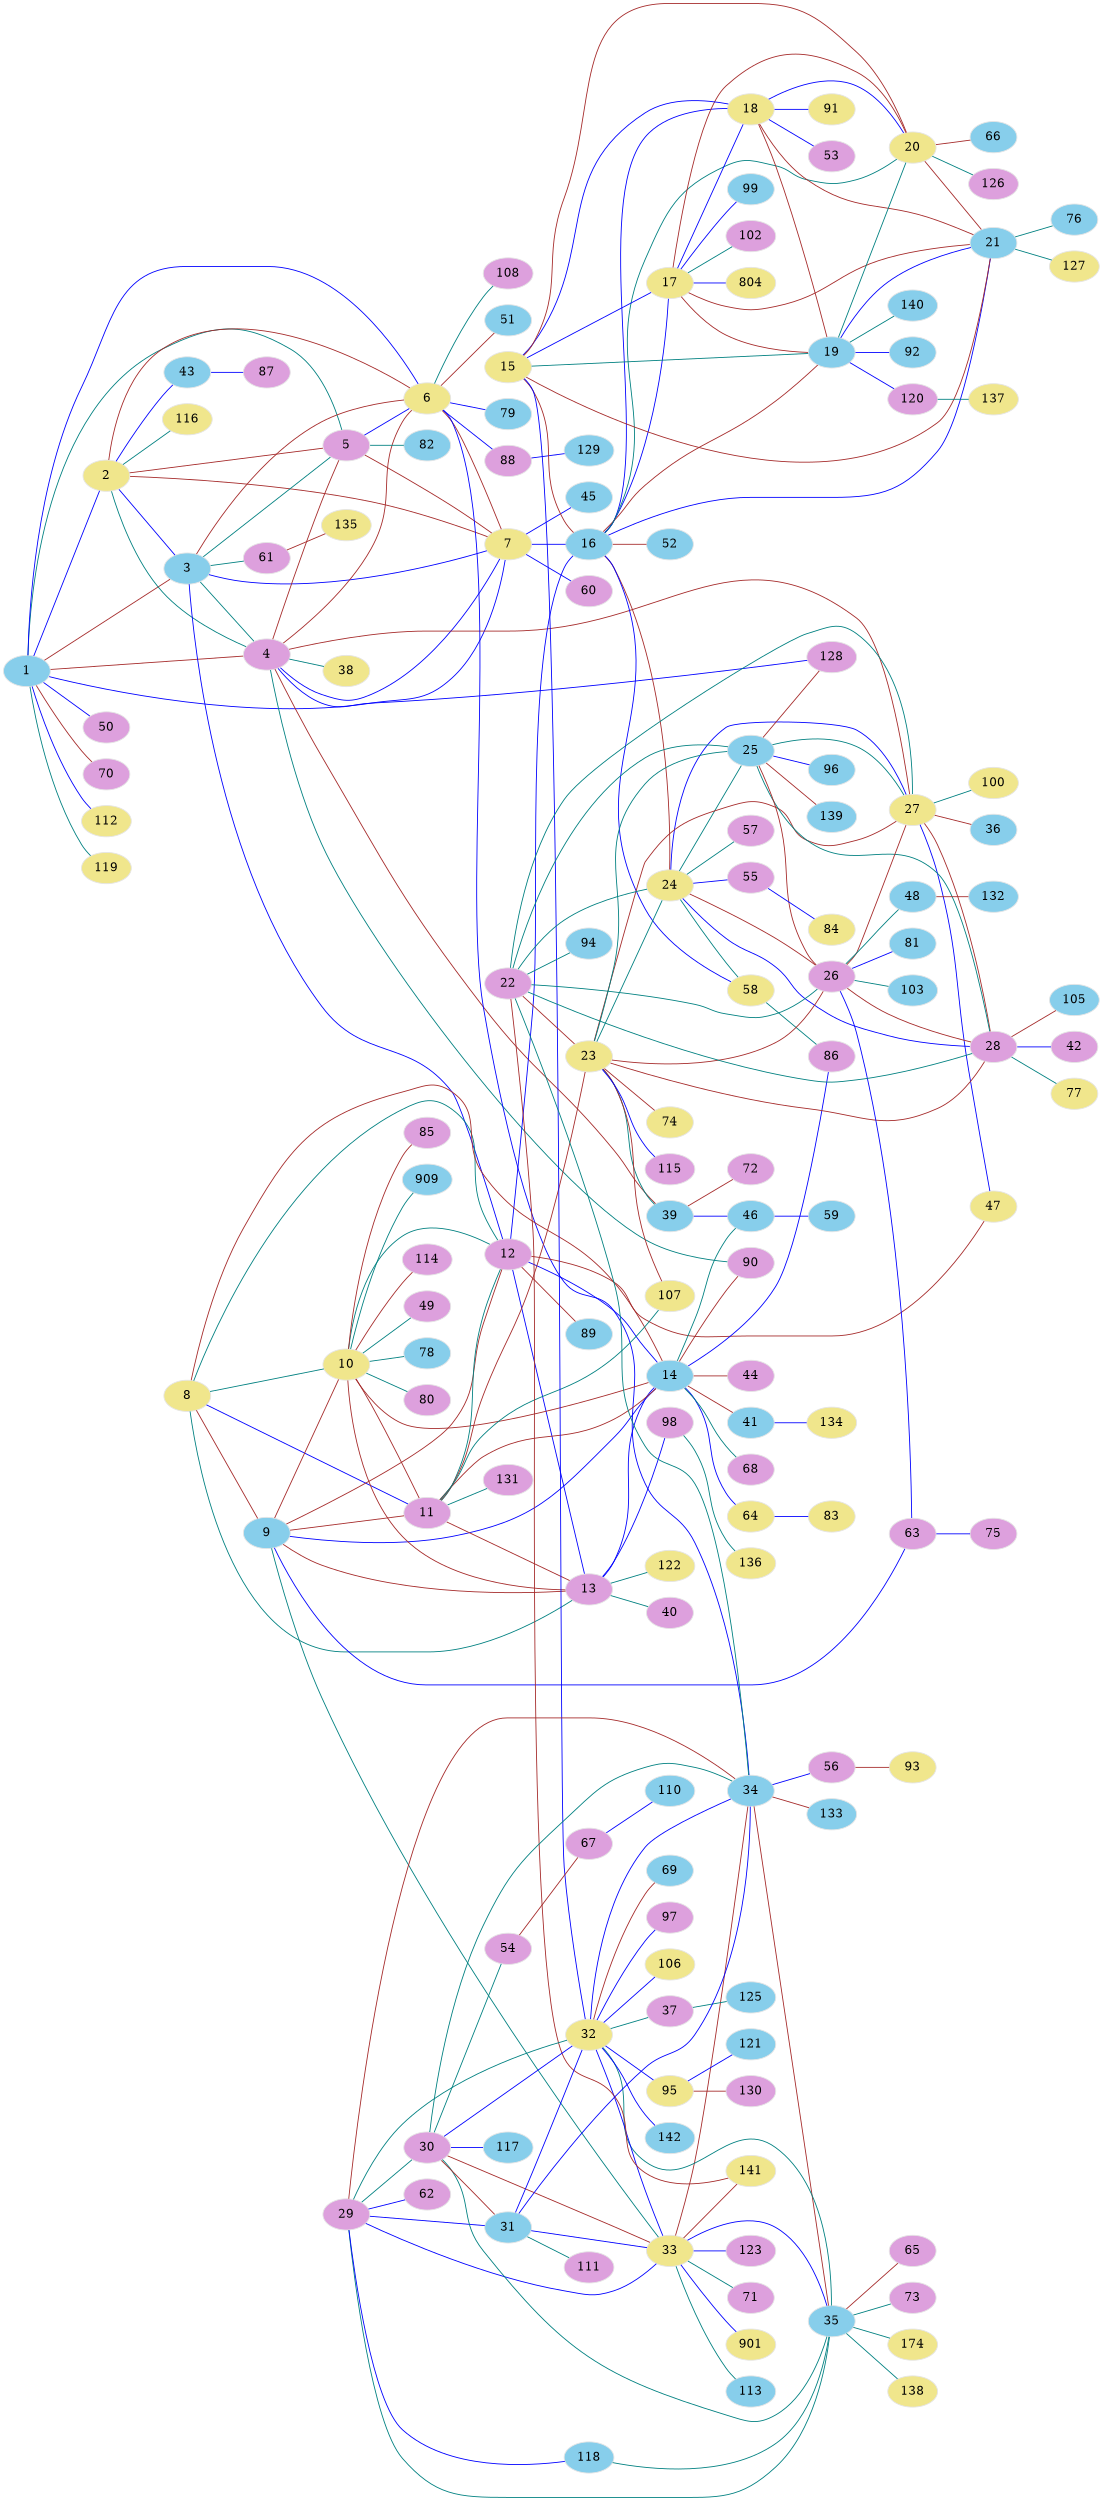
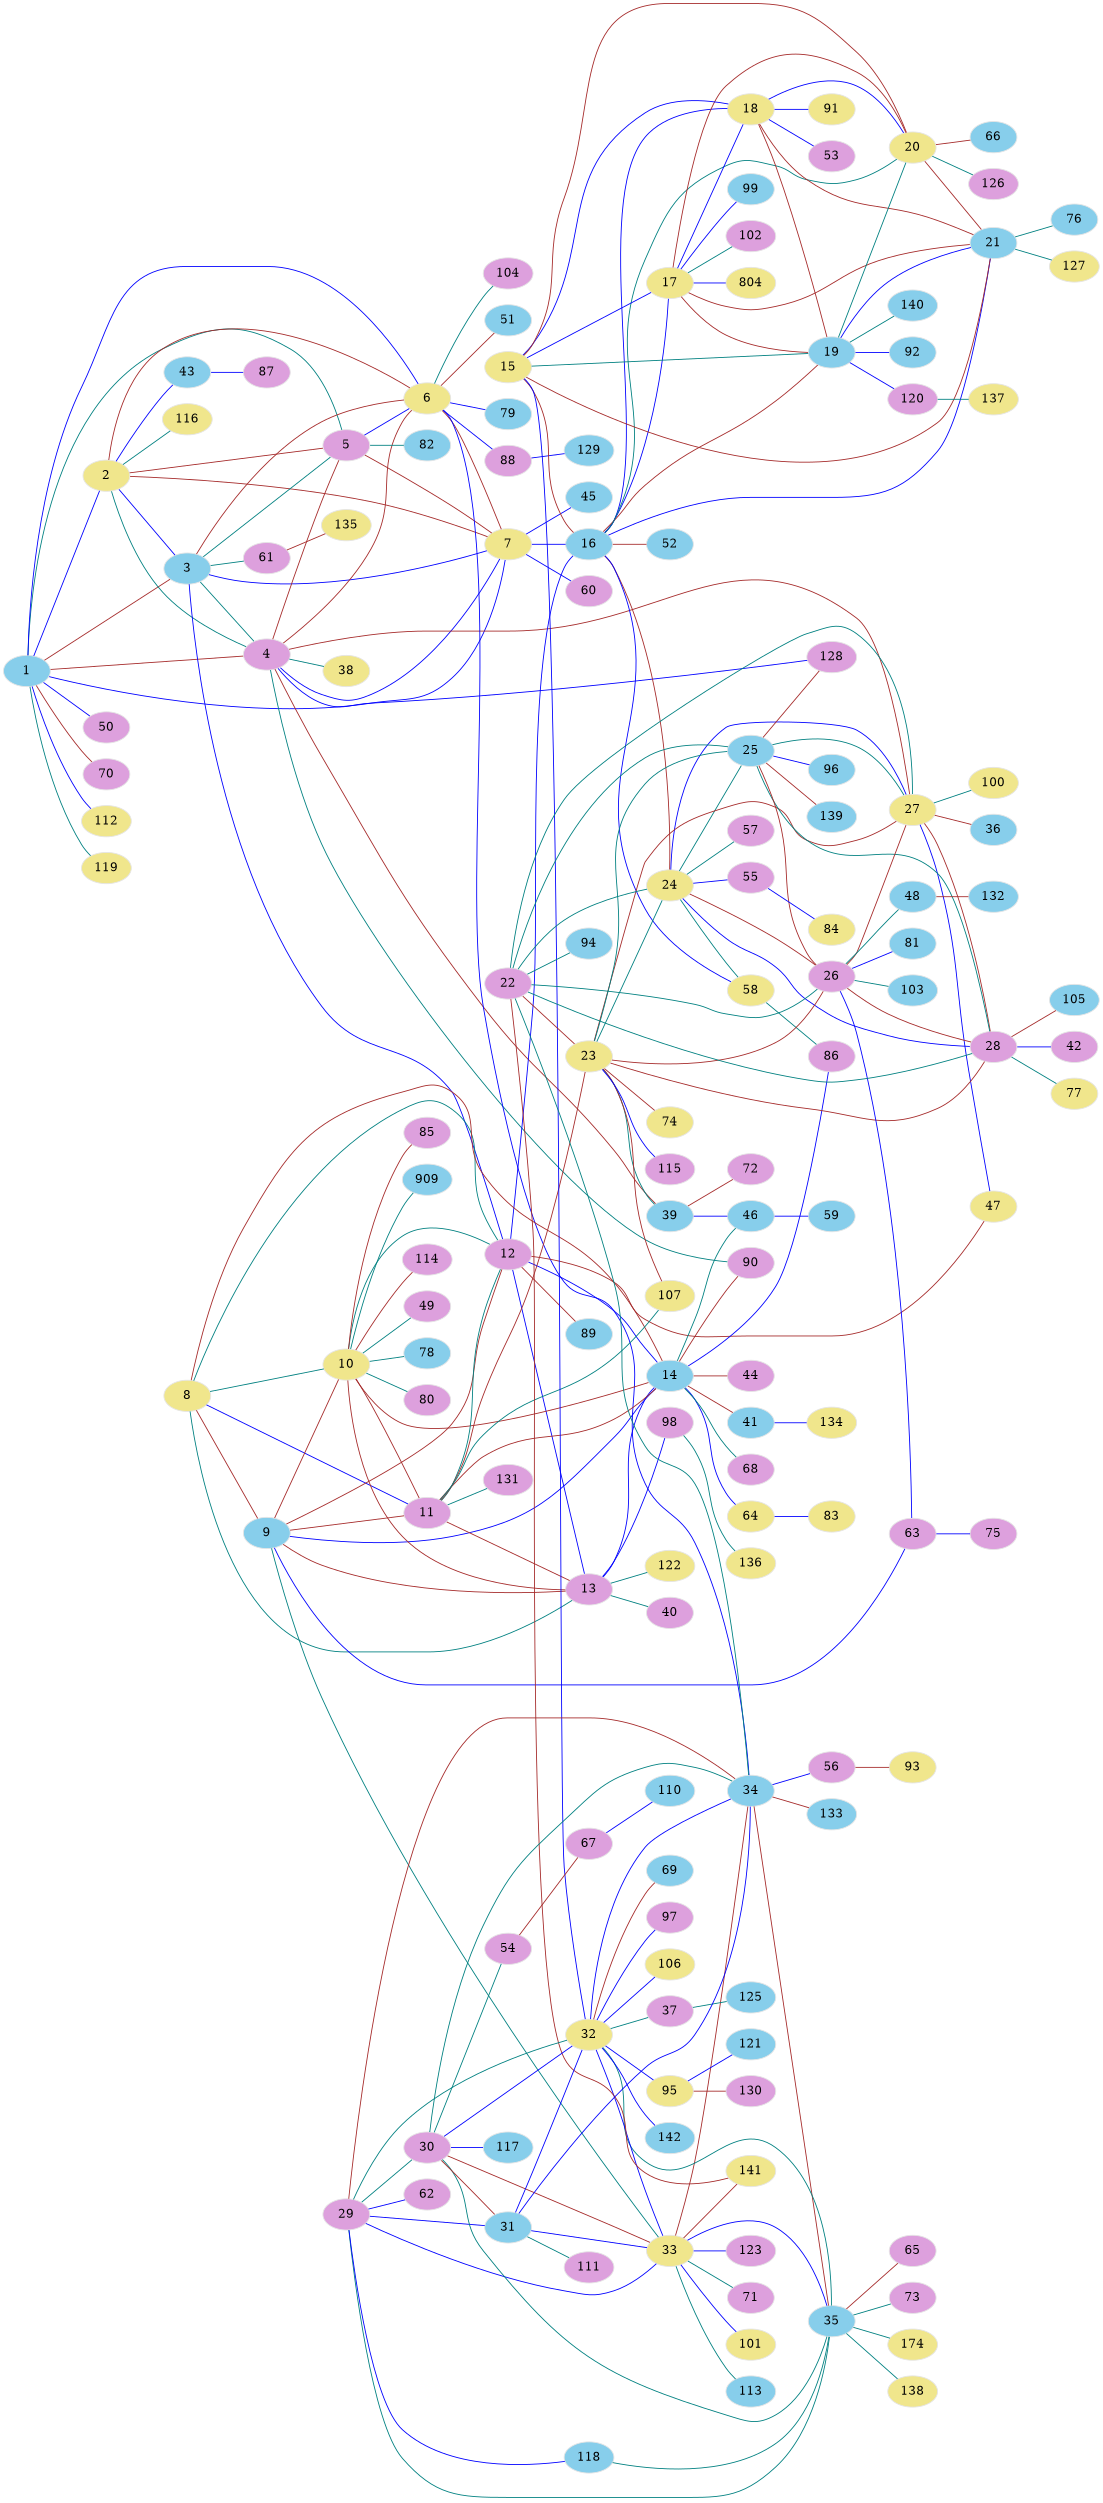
node "108": label "108" -> "104"
node "901": label "901" -> "101"
